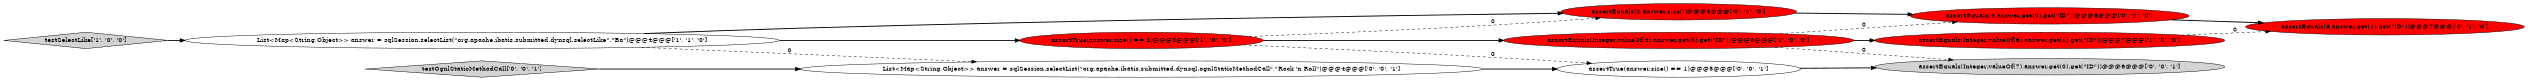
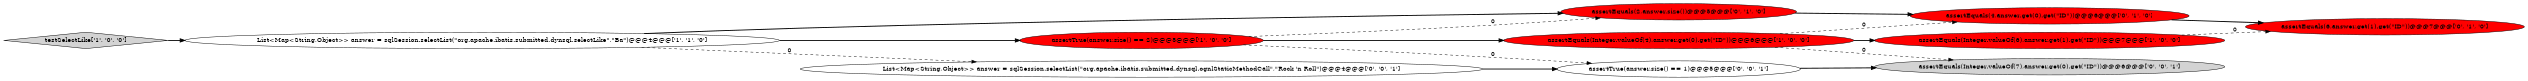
node "testOgnlStaticMethodCall['0', '0', '1']": removed
